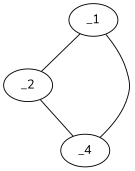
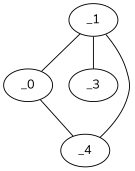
node "_2": label "_2" -> "_0"
node "_3": added
